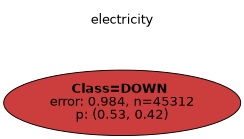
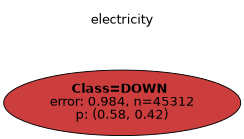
node "Class=DOWN": text "p: (0.53, 0.42)" -> "p: (0.58, 0.42)"
